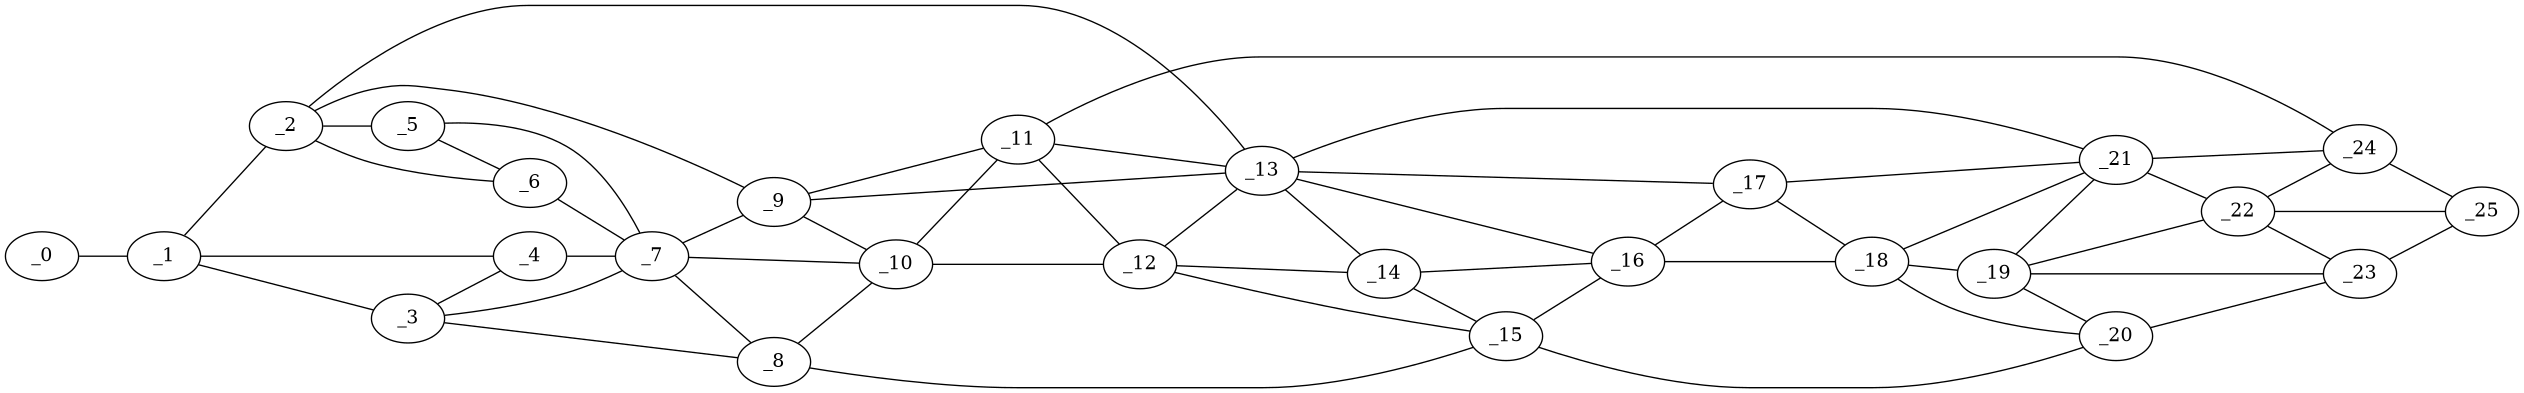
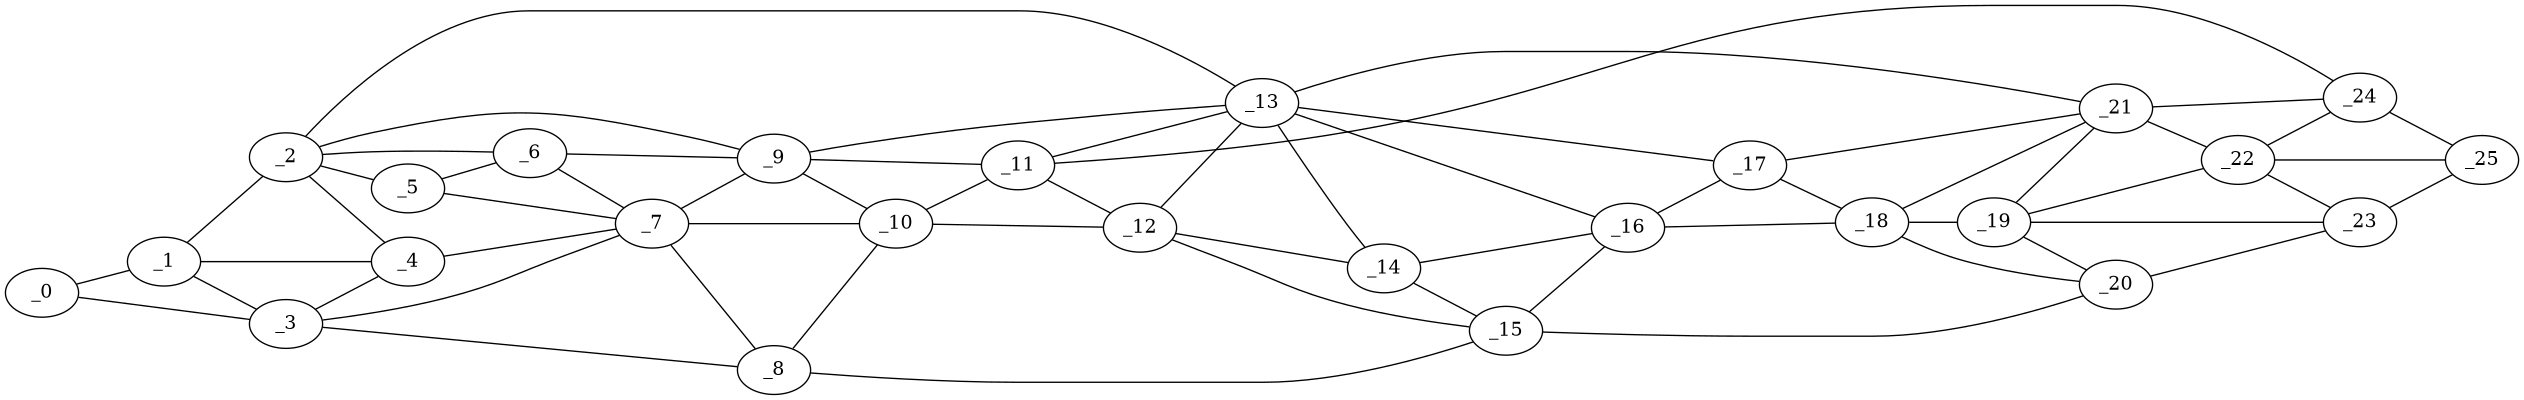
edge "_6" -- "_9": added
edge "_2" -- "_4": added
edge "_0" -- "_3": added
